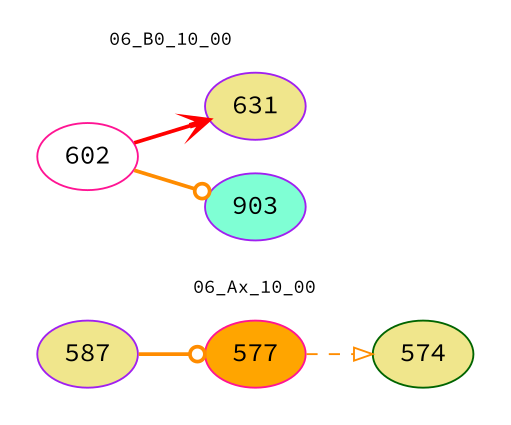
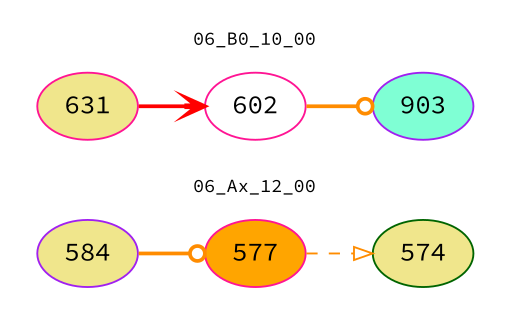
node "631": color purple -> deeppink
edge "602" -> "631": reversed
cluster "06_Ax_10_00": label "06_Ax_10_00" -> "06_Ax_12_00"
node "587": label "587" -> "584"
